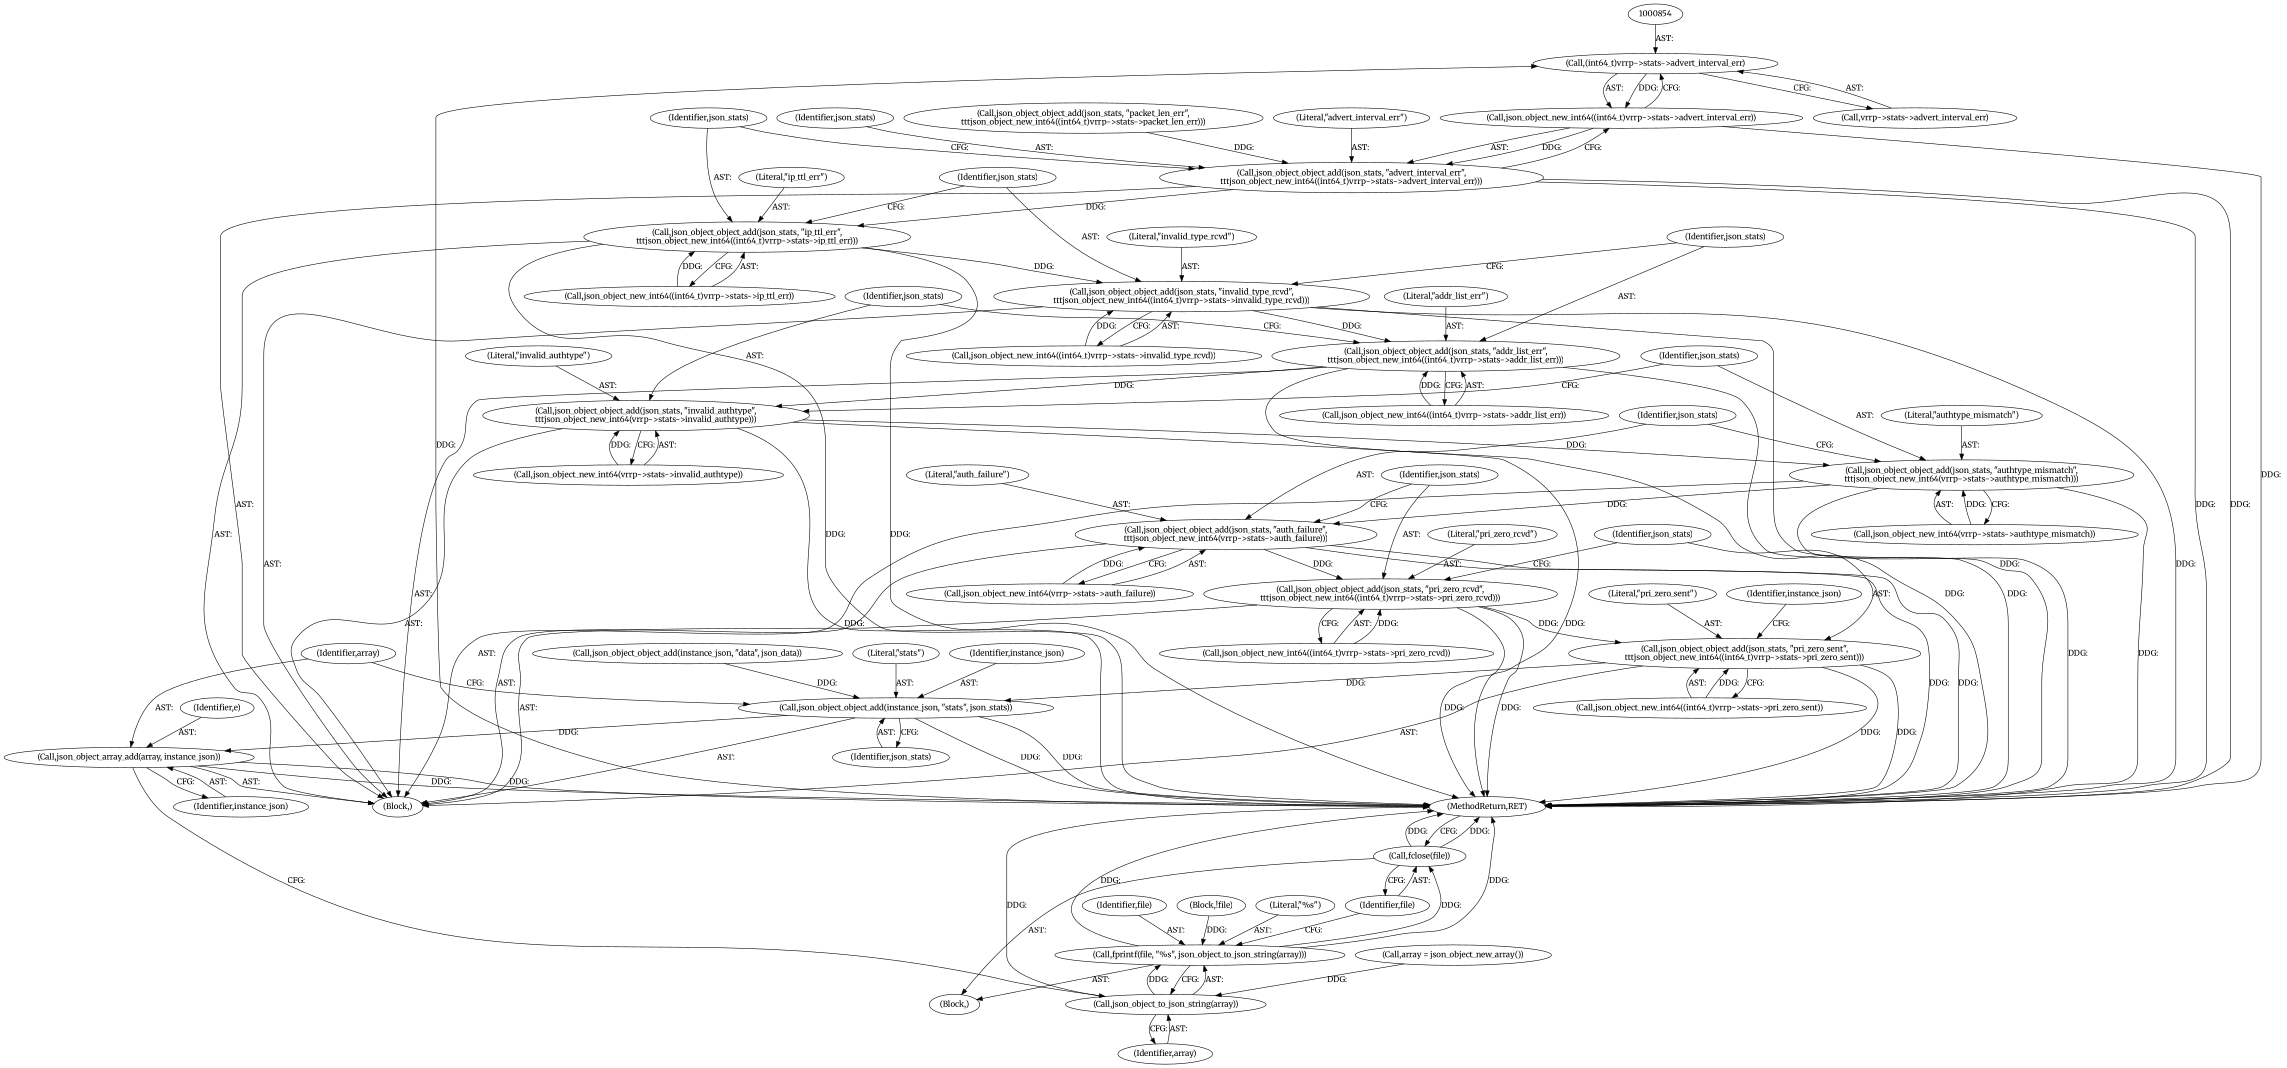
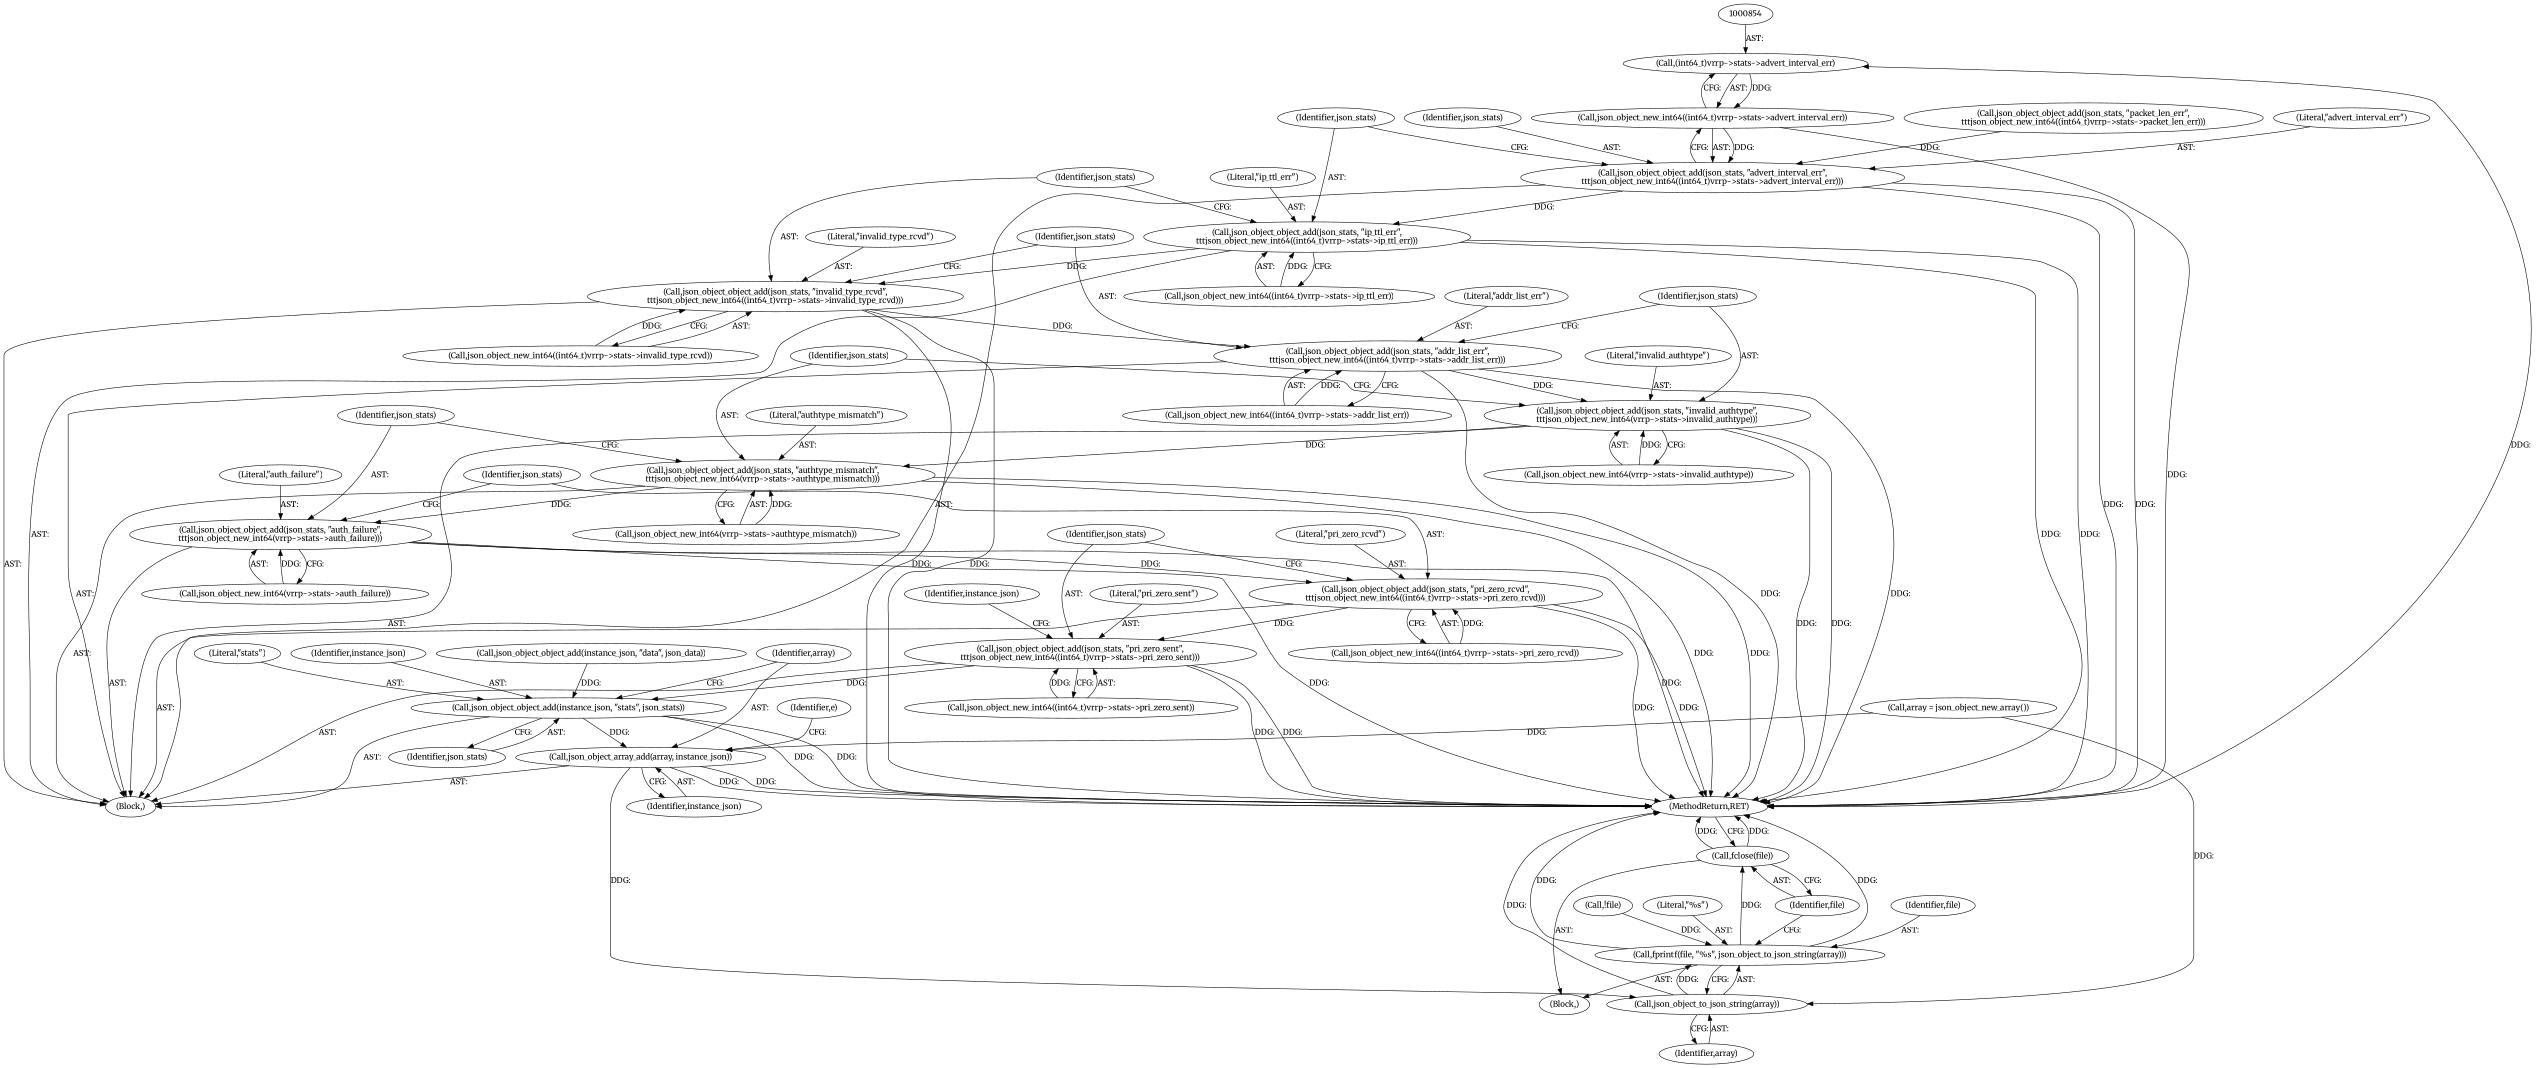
node "(Call,vrrp->stats->advert_interval_err)": removed
edge "(Identifier,e)" -> "(Call,json_object_array_add(array, instance_json))": label "AST: " -> "CFG: "
edge "(Call,array = json_object_new_array())" -> "(Call,json_object_array_add(array, instance_json))": added, label "DDG:"
edge "(Call,json_object_array_add(array, instance_json))" -> "(Call,json_object_to_json_string(array))": label "CFG: " -> "DDG: "
node "(Block,!file)": label "(Block,!file)" -> "(Call,!file)"
